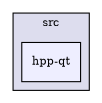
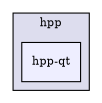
cluster "src": label "src" -> "hpp"
